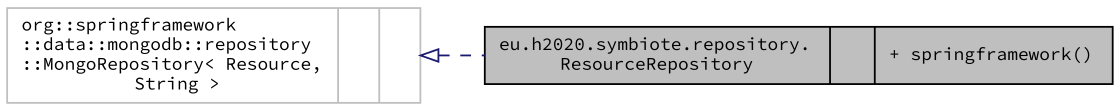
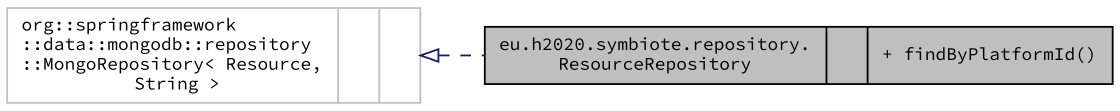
node "eu.h2020.symbiote.repository.": text "+ springframework()" -> "+ findByPlatformId()"
